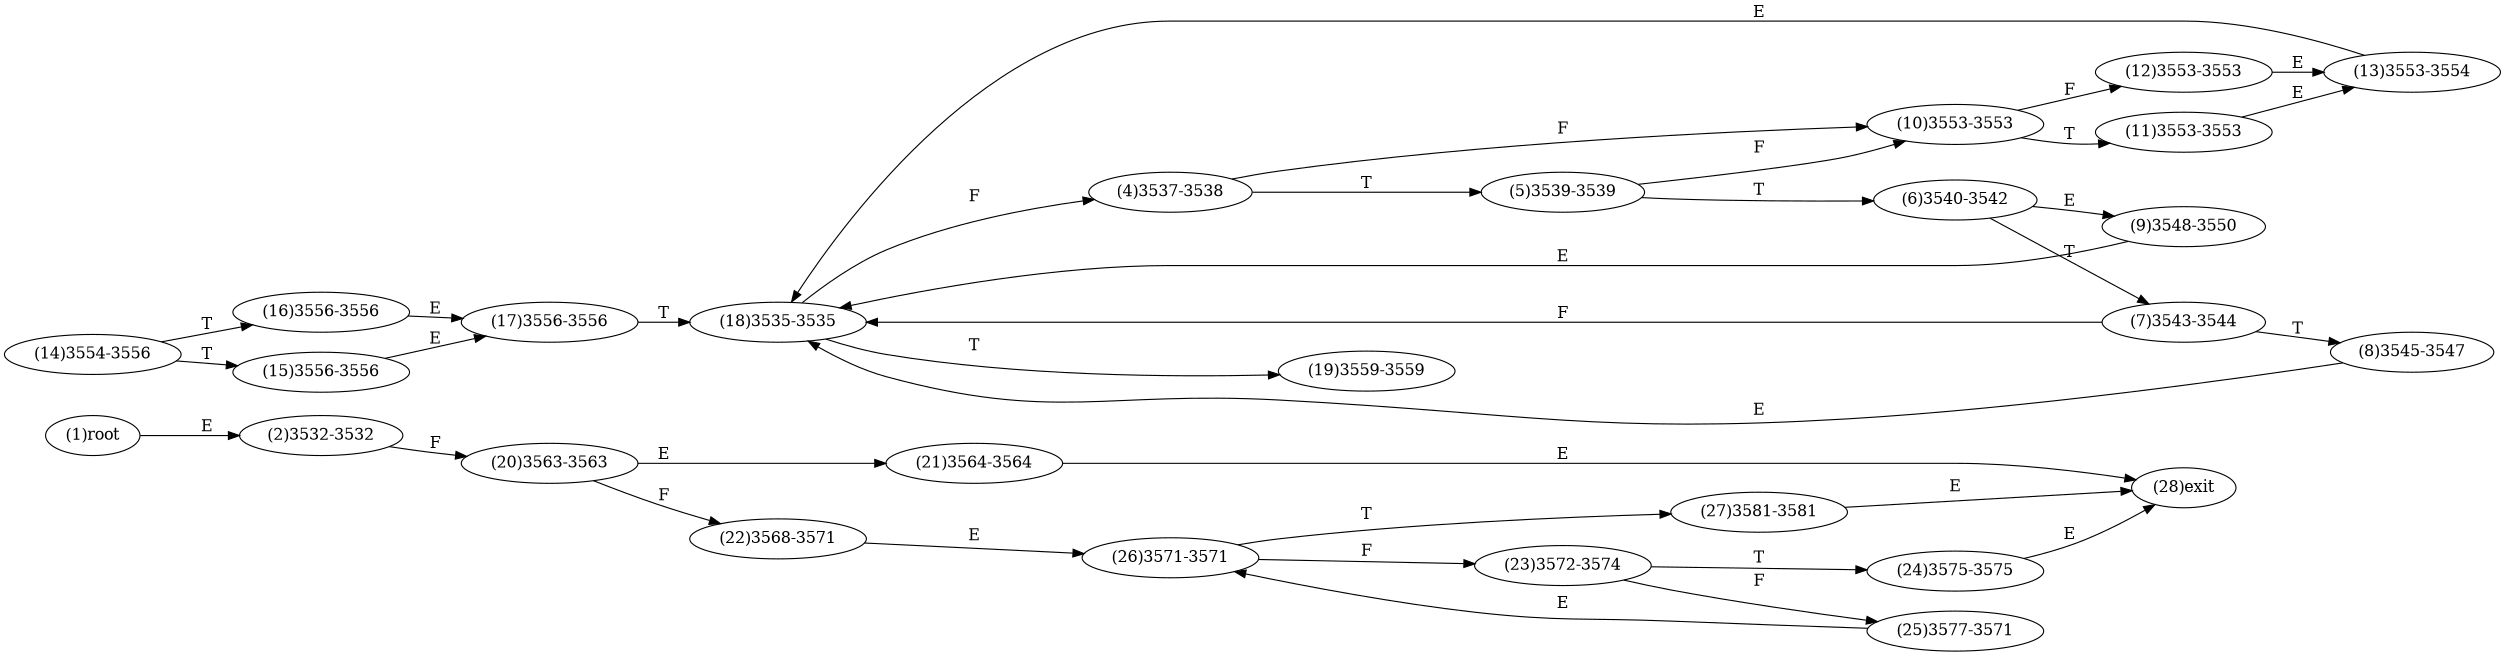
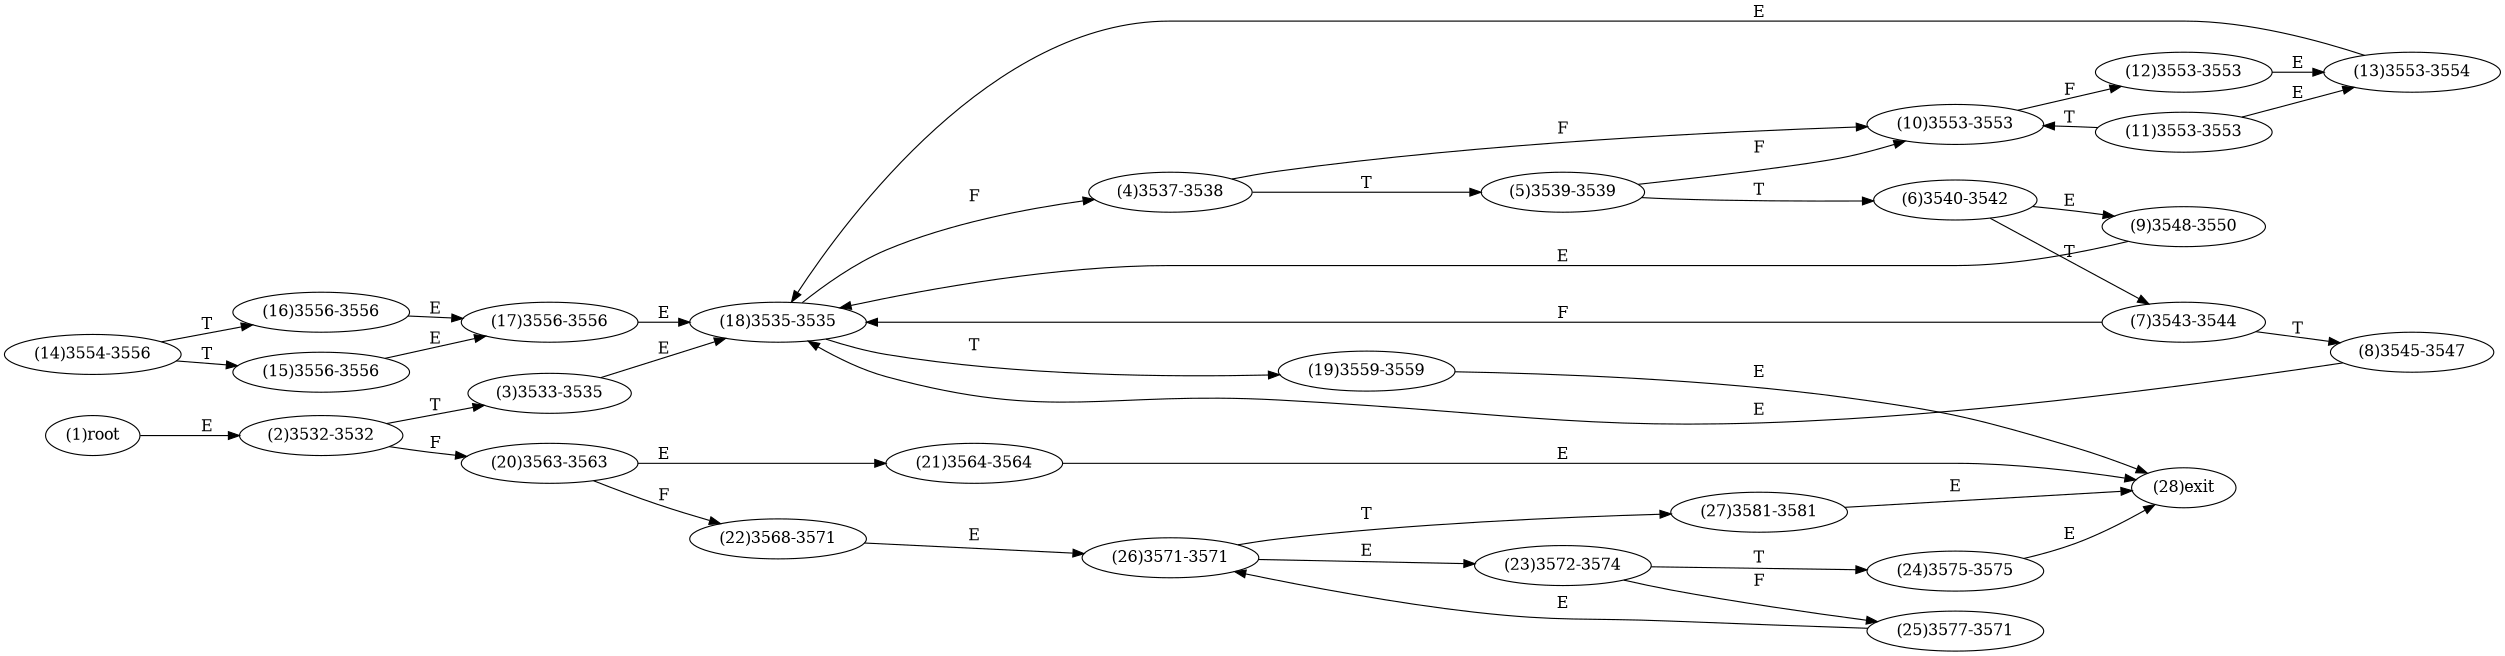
edge "(10)3553-3553" -> "(11)3553-3553": reversed
edge "(17)3556-3556" -> "(18)3535-3535": label "T" -> "E"
edge "(19)3559-3559" -> "(28)exit": added, label "E"
node "(3)3533-3535": added
edge "(26)3571-3571" -> "(23)3572-3574": label "F" -> "E"
